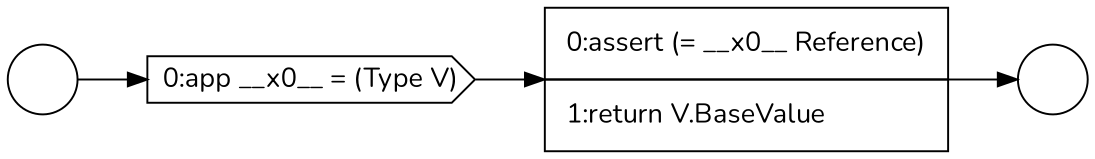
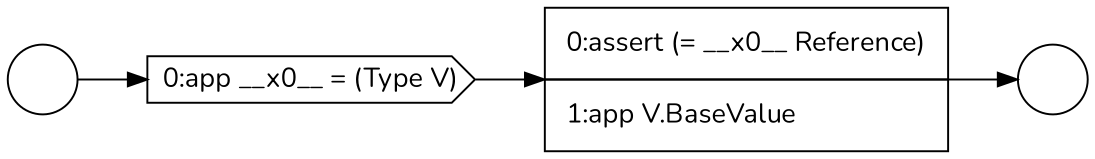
node "0:assert (= __x0__ Reference)": text "1:return V.BaseValue" -> "1:app V.BaseValue"
